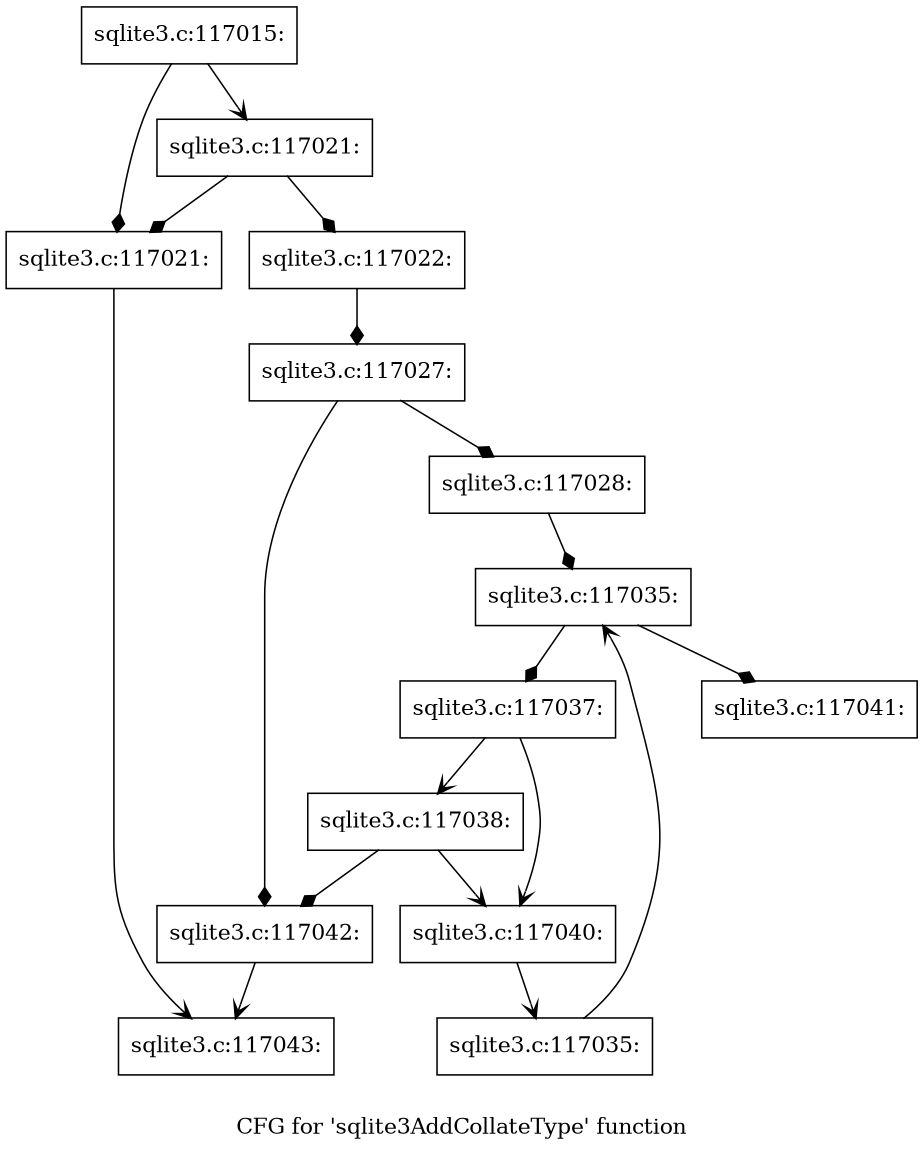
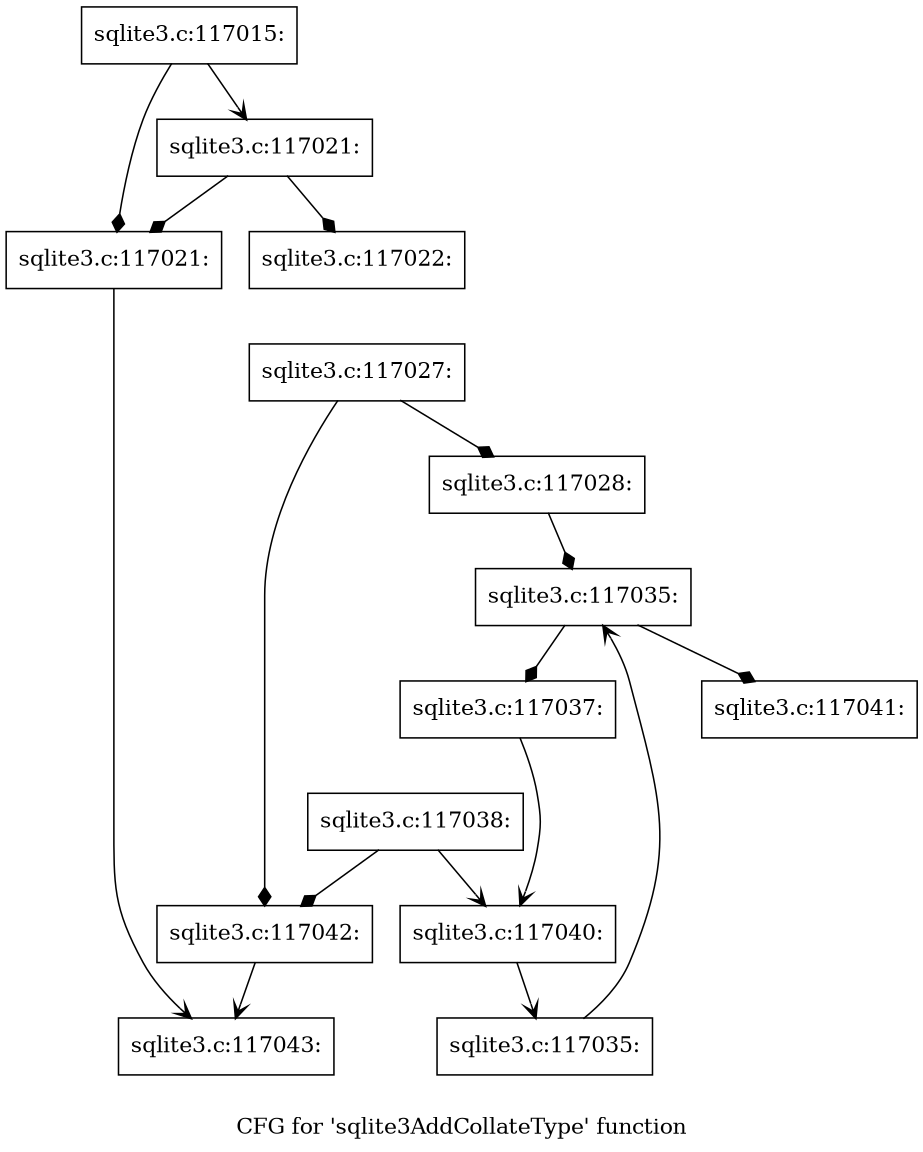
edge "sqlite3.c:117022:" -> "sqlite3.c:117027:": removed
edge "sqlite3.c:117037:" -> "sqlite3.c:117038:": removed
